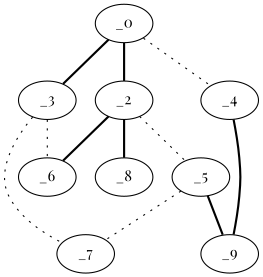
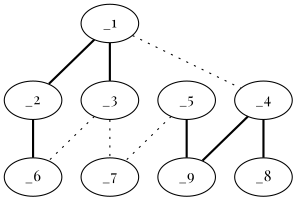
node "_0": label "_0" -> "_1"
edge "_2" -- "_8": now "_4" -- "_8"
edge "_2" -- "_5": removed
